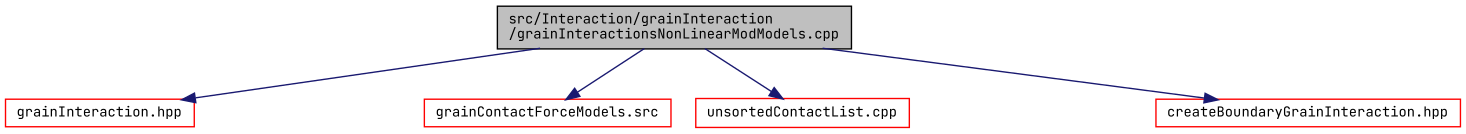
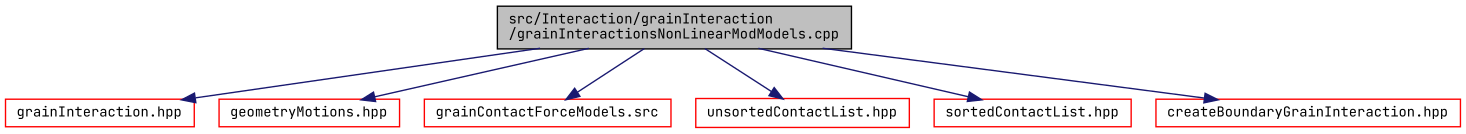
node "geometryMotions.hpp": added
node "unsortedContactList.cpp": label "unsortedContactList.cpp" -> "unsortedContactList.hpp"
node "sortedContactList.hpp": added
